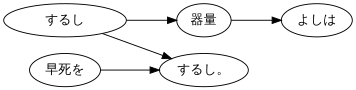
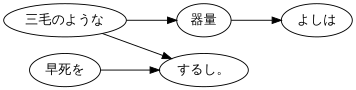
node "するし": label "するし" -> "三毛のような"
